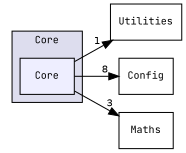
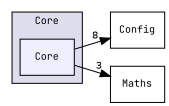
node "Utilities": removed
